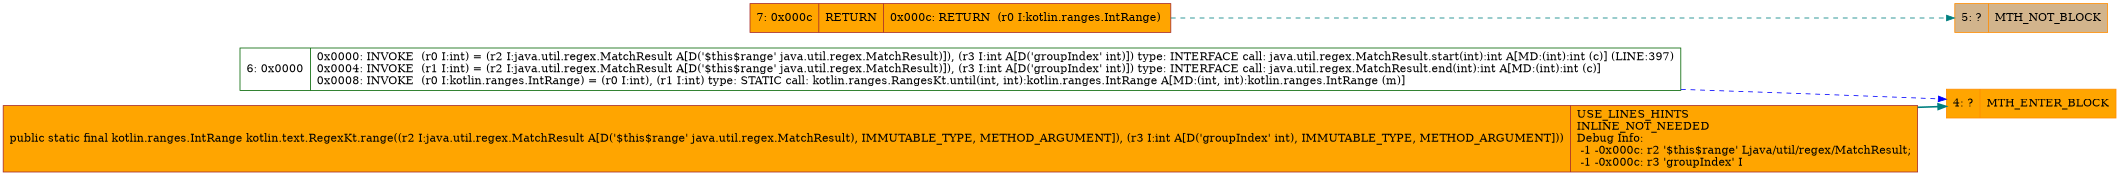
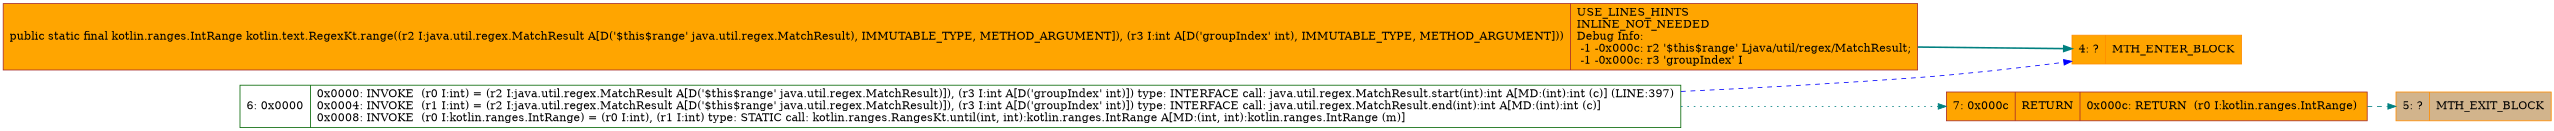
node "5: ?": text "MTH_NOT_BLOCK" -> "MTH_EXIT_BLOCK"
edge "6: 0x0000" -> "7: 0x000c": added
